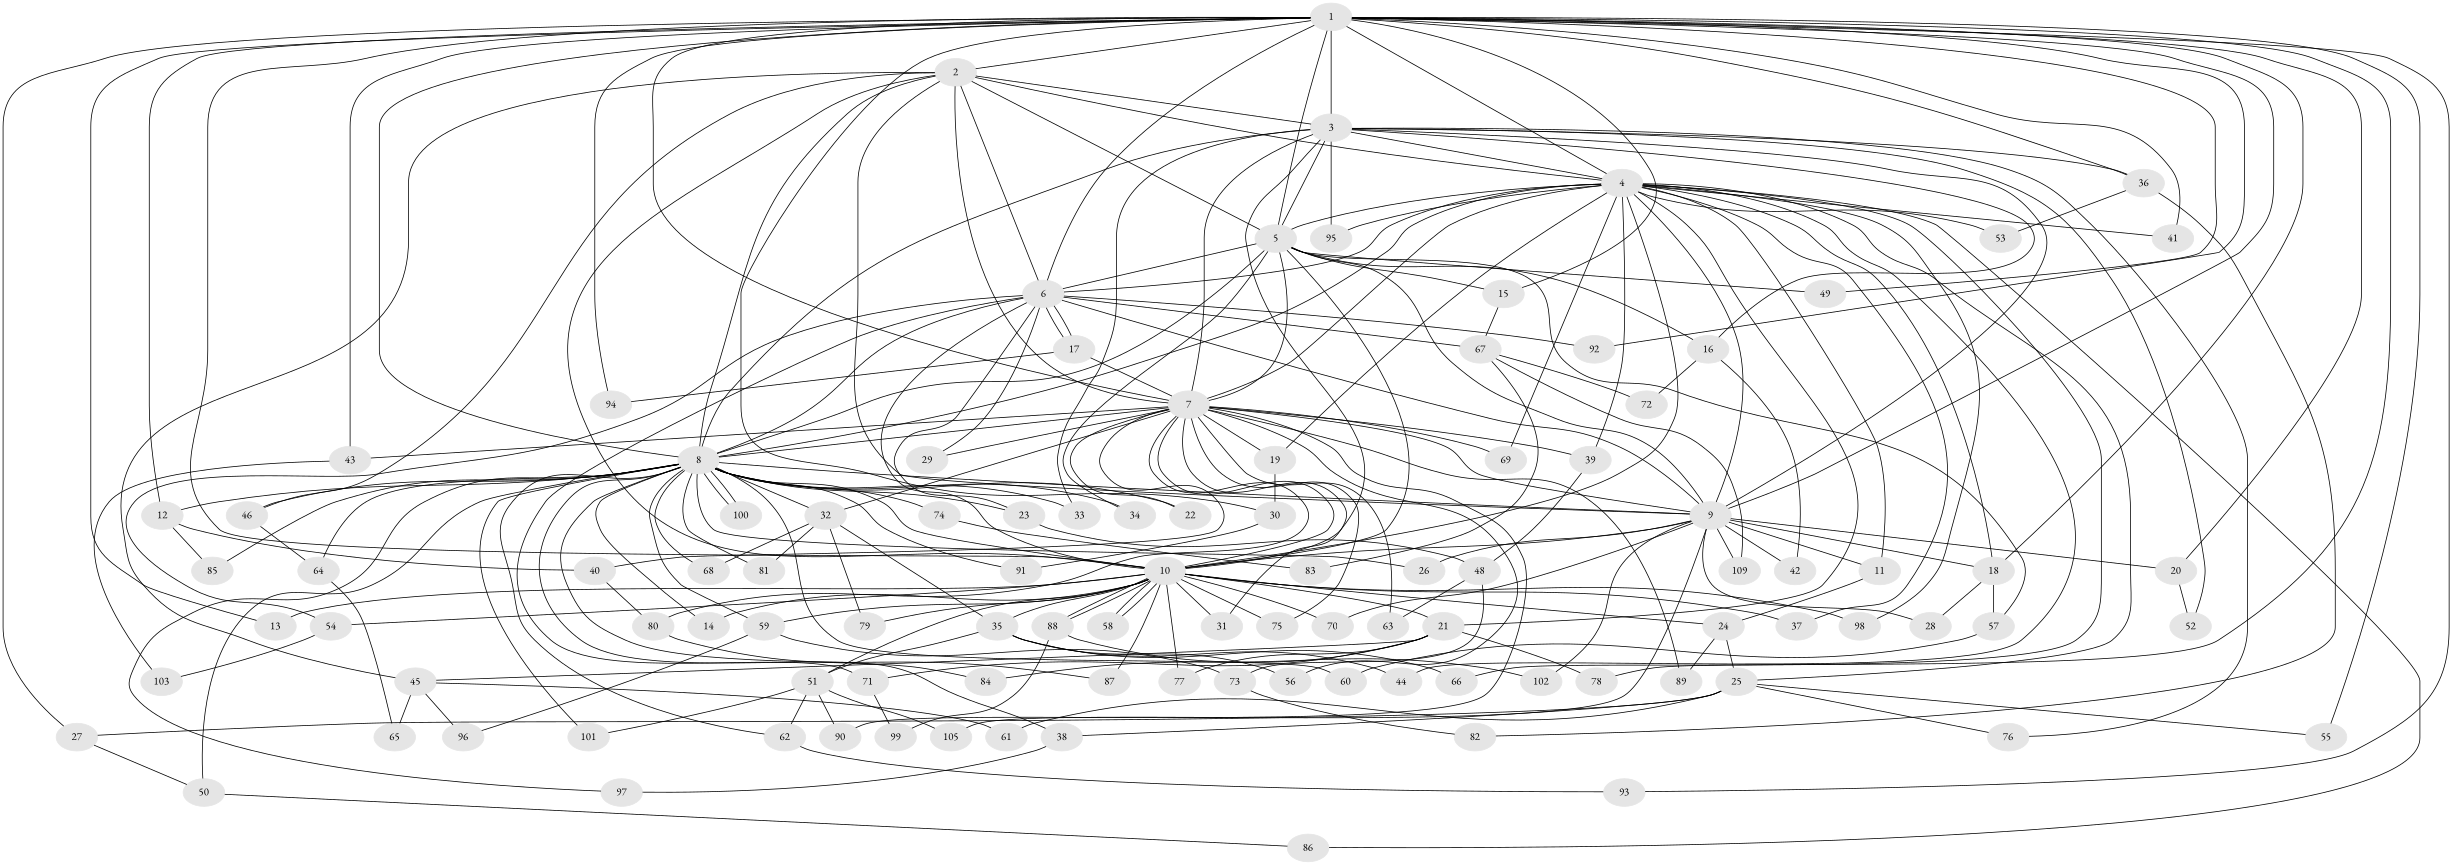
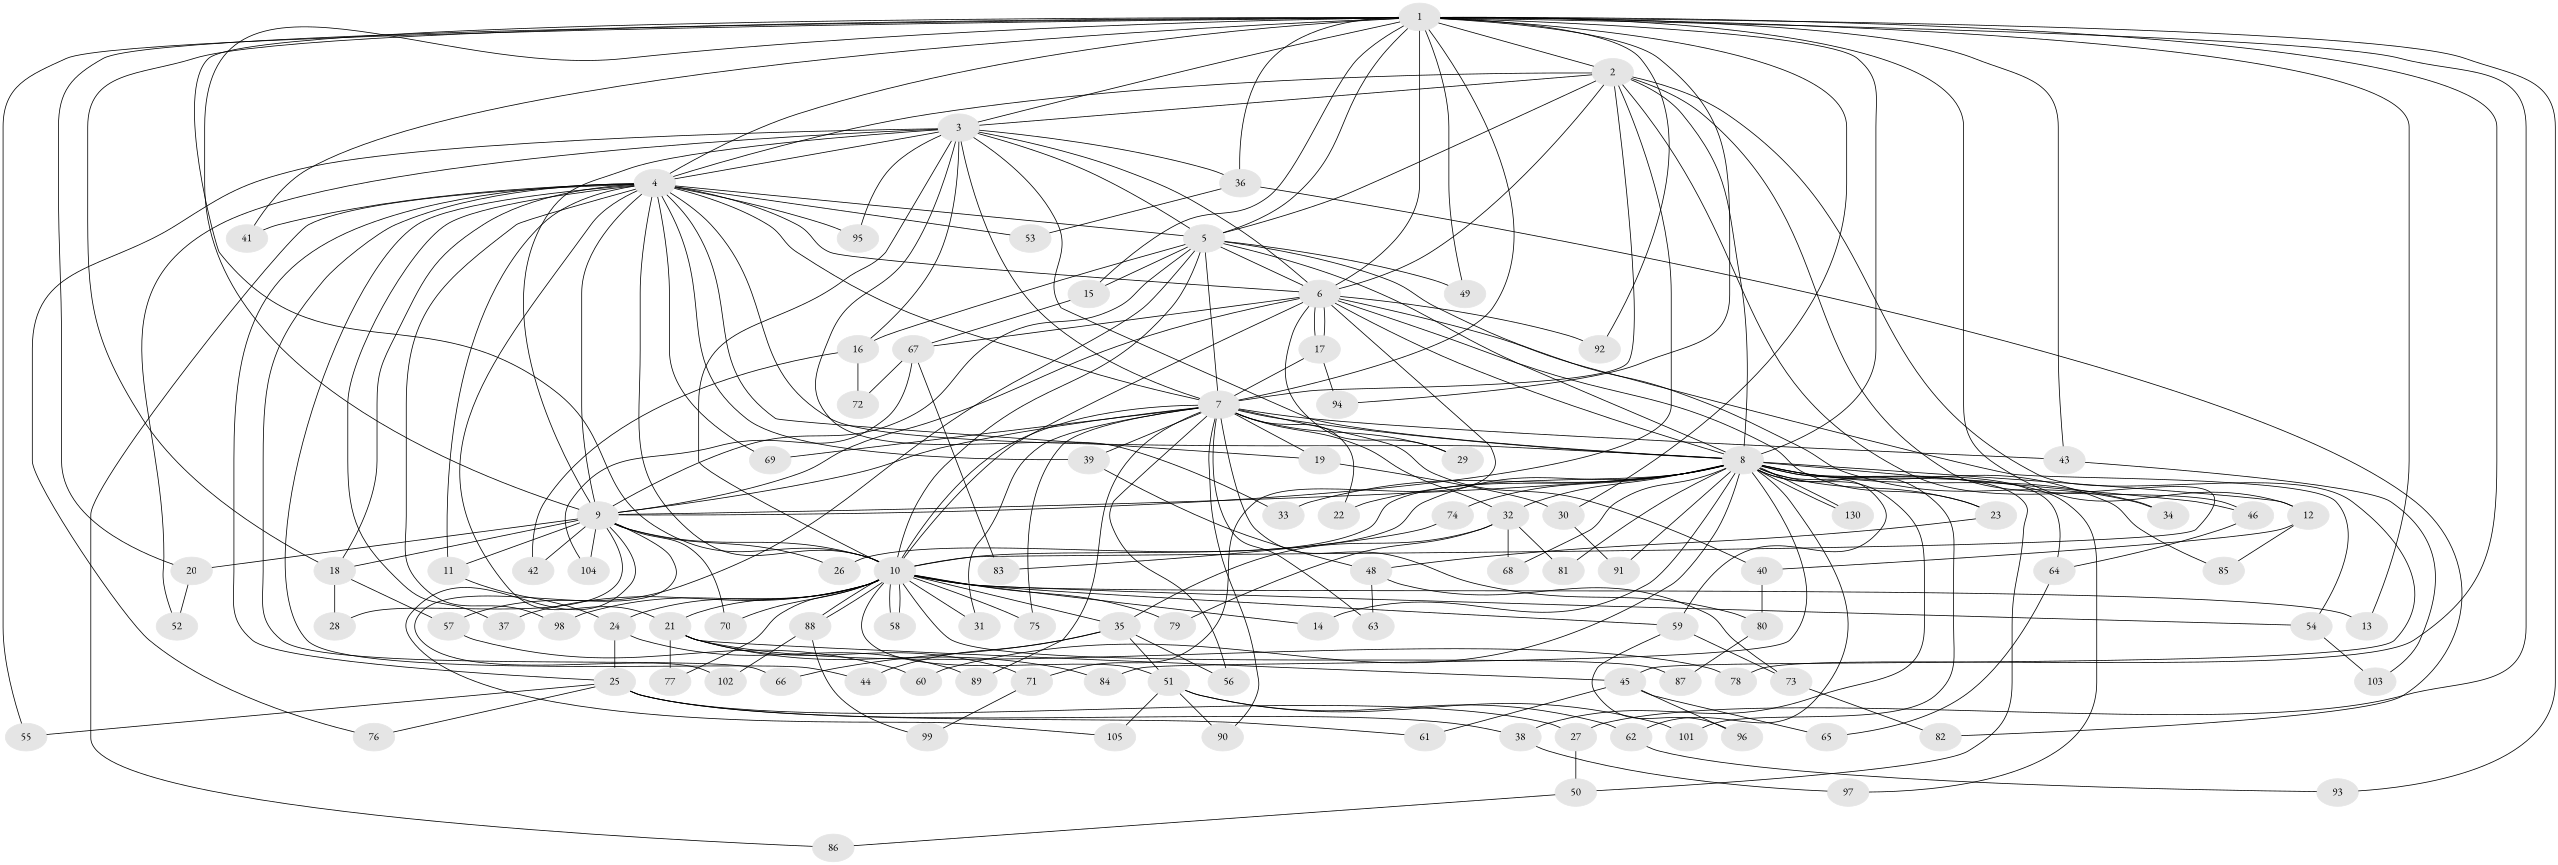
edge "3" -- "6": added
node "100": label "100" -> "130"
node "109": label "109" -> "104"
